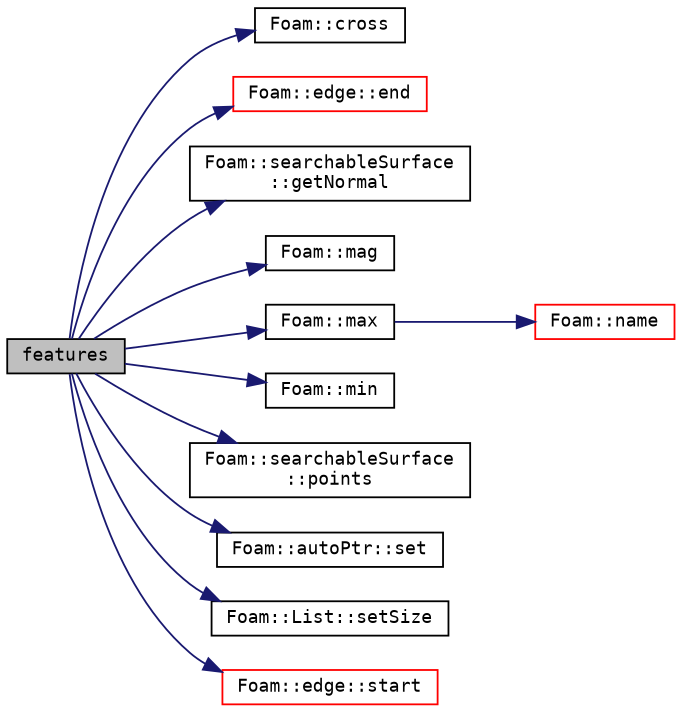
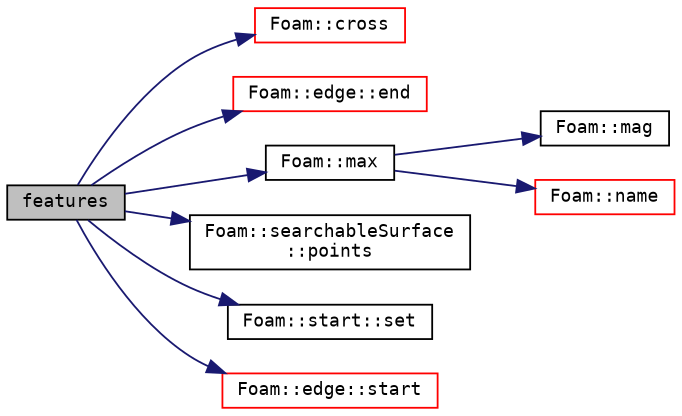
node "Foam::cross": color black -> red
node "Foam::searchableSurface ::getNormal": removed
edge "features" -> "Foam::mag": now "Foam::max" -> "Foam::mag"
node "Foam::min": removed
node "Foam::autoPtr::set": label "Foam::autoPtr::set" -> "Foam::start::set"
node "Foam::List::setSize": removed
